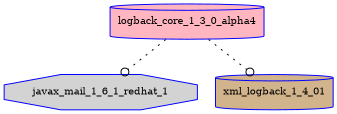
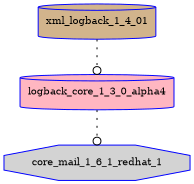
edge "logback_core_1_3_0_alpha4" -> "xml_logback_1_4_01": reversed
node "javax_mail_1_6_1_redhat_1": label "javax_mail_1_6_1_redhat_1" -> "core_mail_1_6_1_redhat_1"
